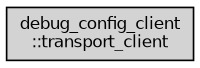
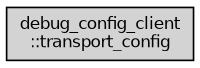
node "debug_config_client ::transport_client": label "debug_config_client ::transport_client" -> "debug_config_client ::transport_config"
